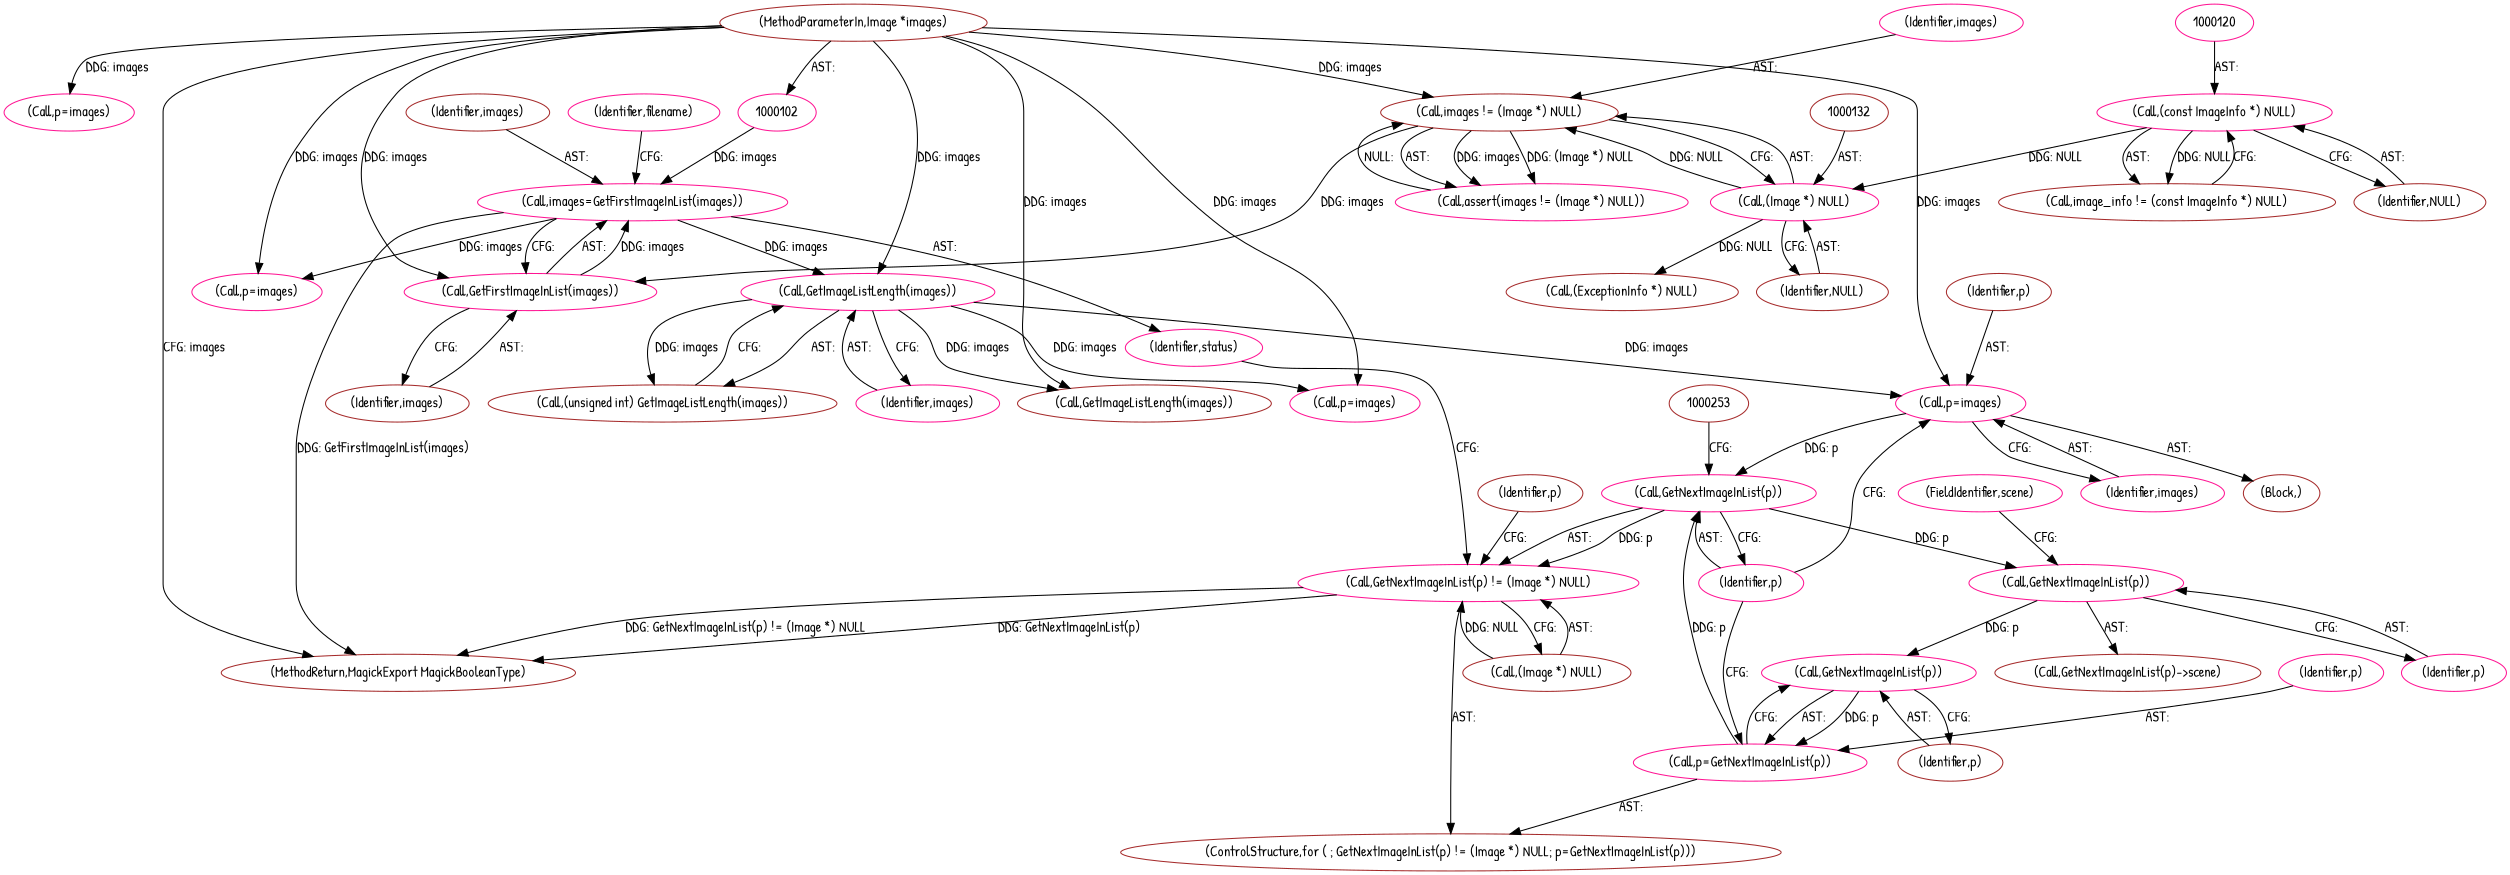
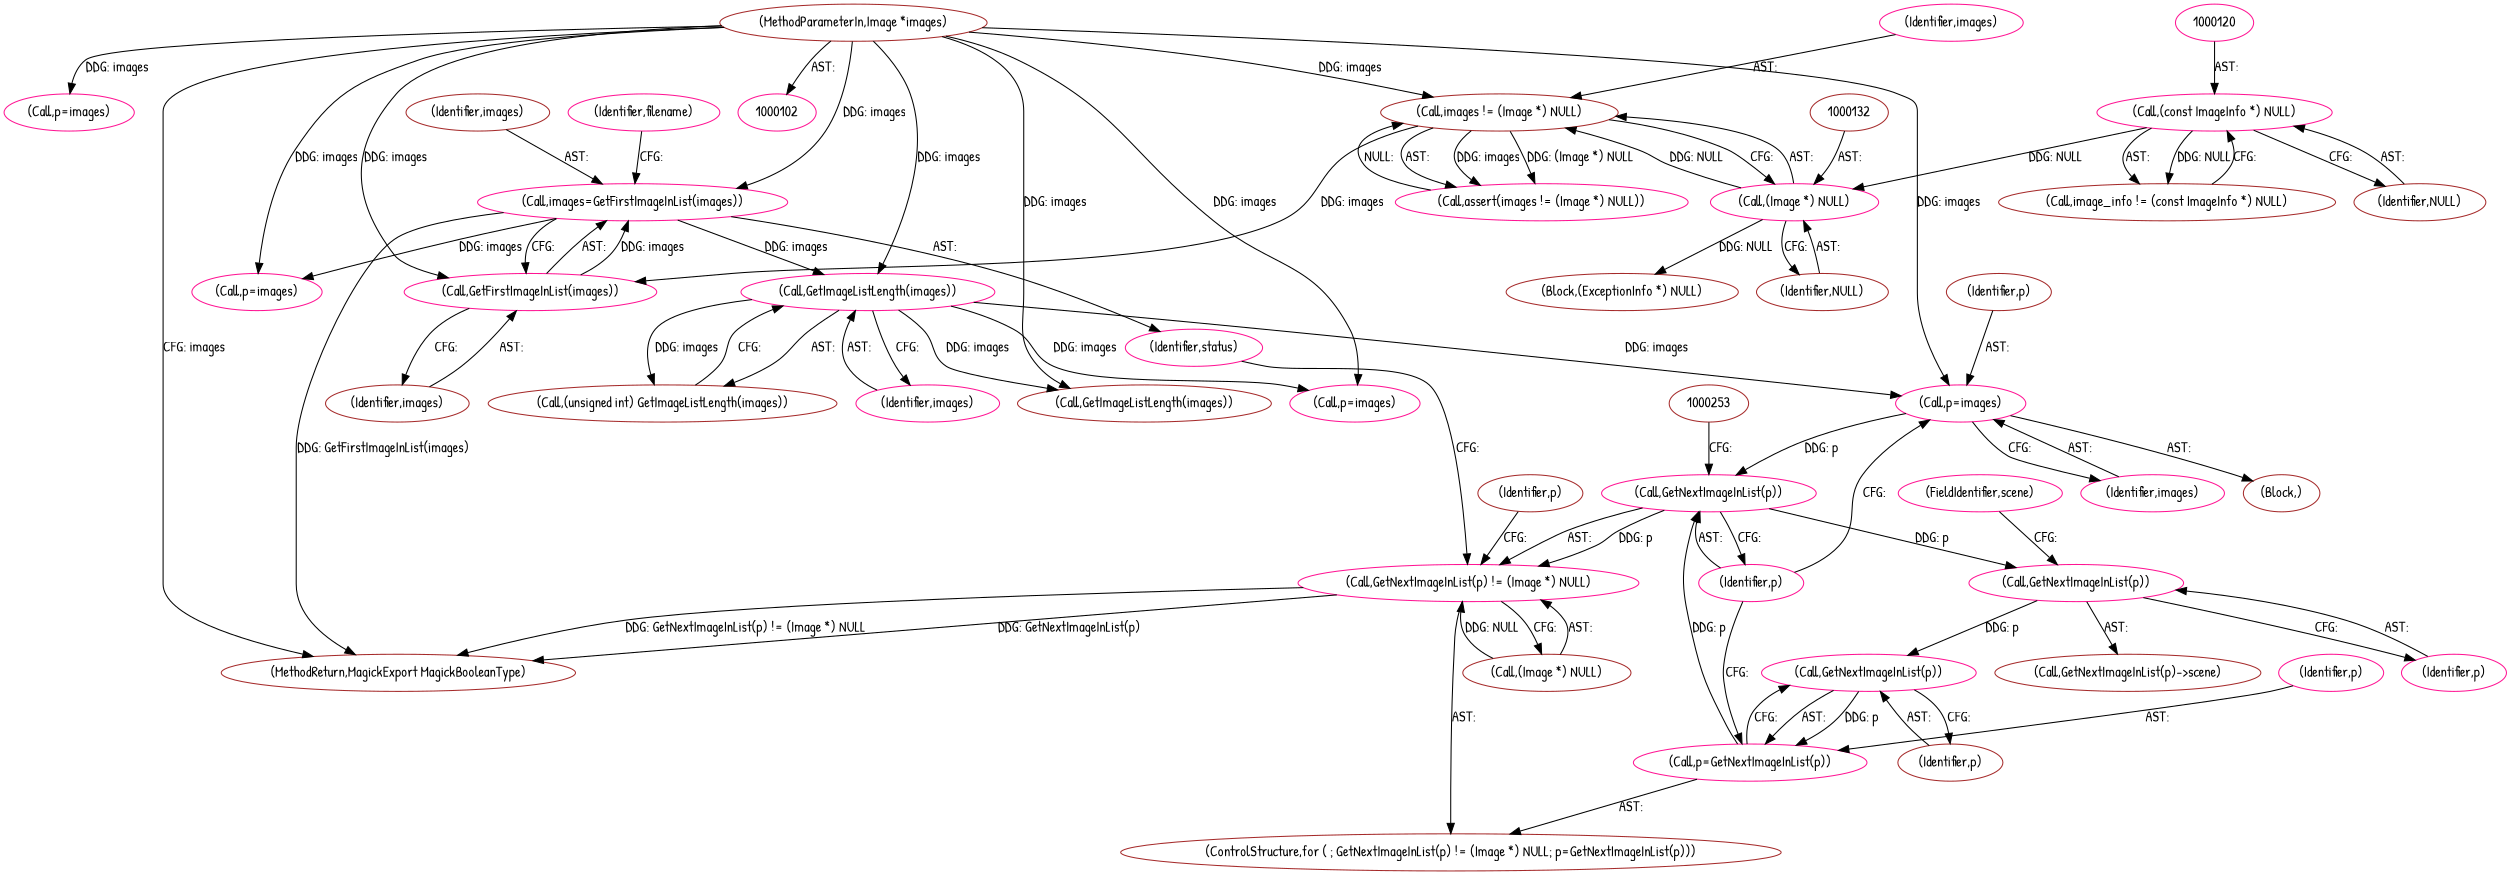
edge "1000102" -> "(Call,images=GetFirstImageInList(images))": now "(MethodParameterIn,Image *images)" -> "(Call,images=GetFirstImageInList(images))"
node "(Call,(ExceptionInfo *) NULL)": label "(Call,(ExceptionInfo *) NULL)" -> "(Block,(ExceptionInfo *) NULL)"
